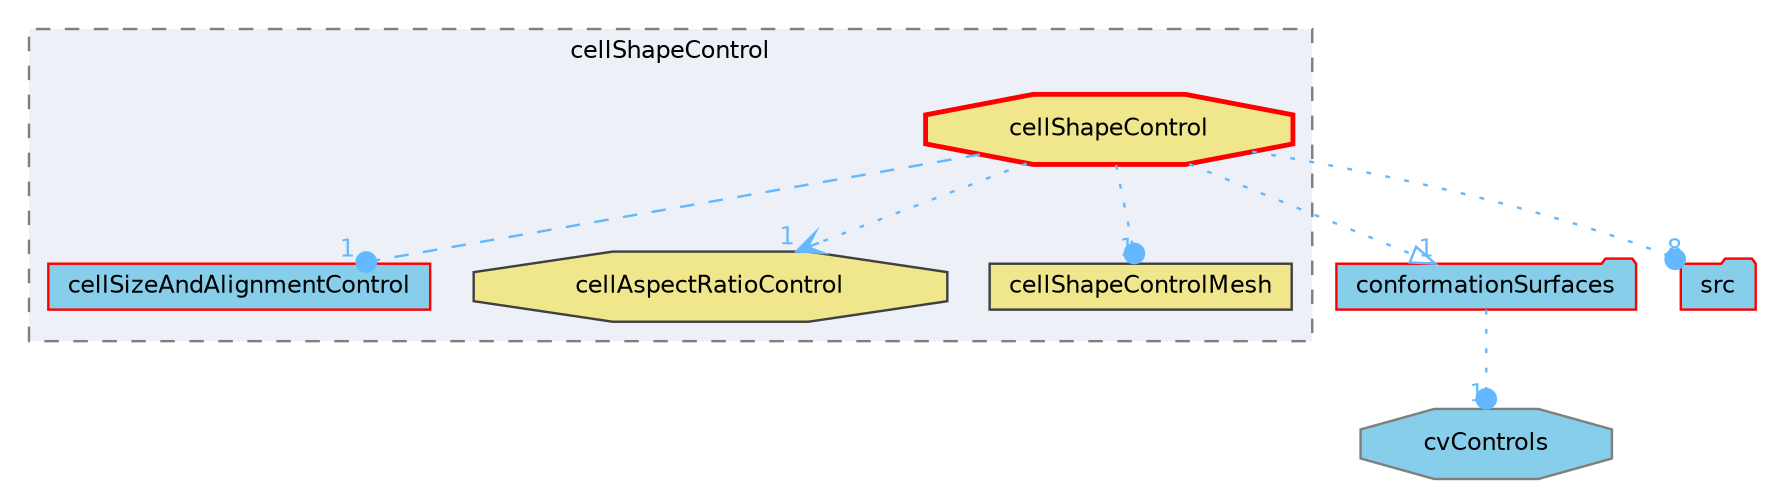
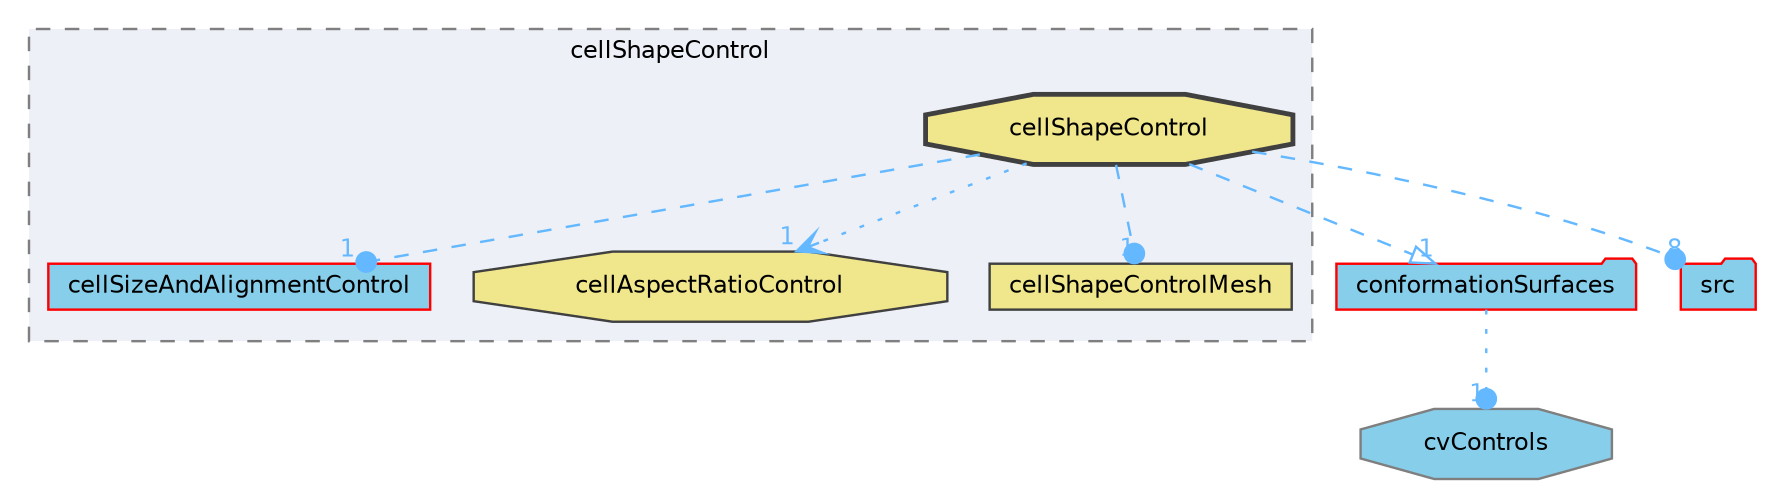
node "cellShapeControl": color red -> grey25
edge "cellShapeControl" -> "src": style dotted -> dashed
edge "cellShapeControl" -> "cellShapeControlMesh": style dotted -> dashed
edge "cellShapeControl" -> "conformationSurfaces": style dotted -> dashed
